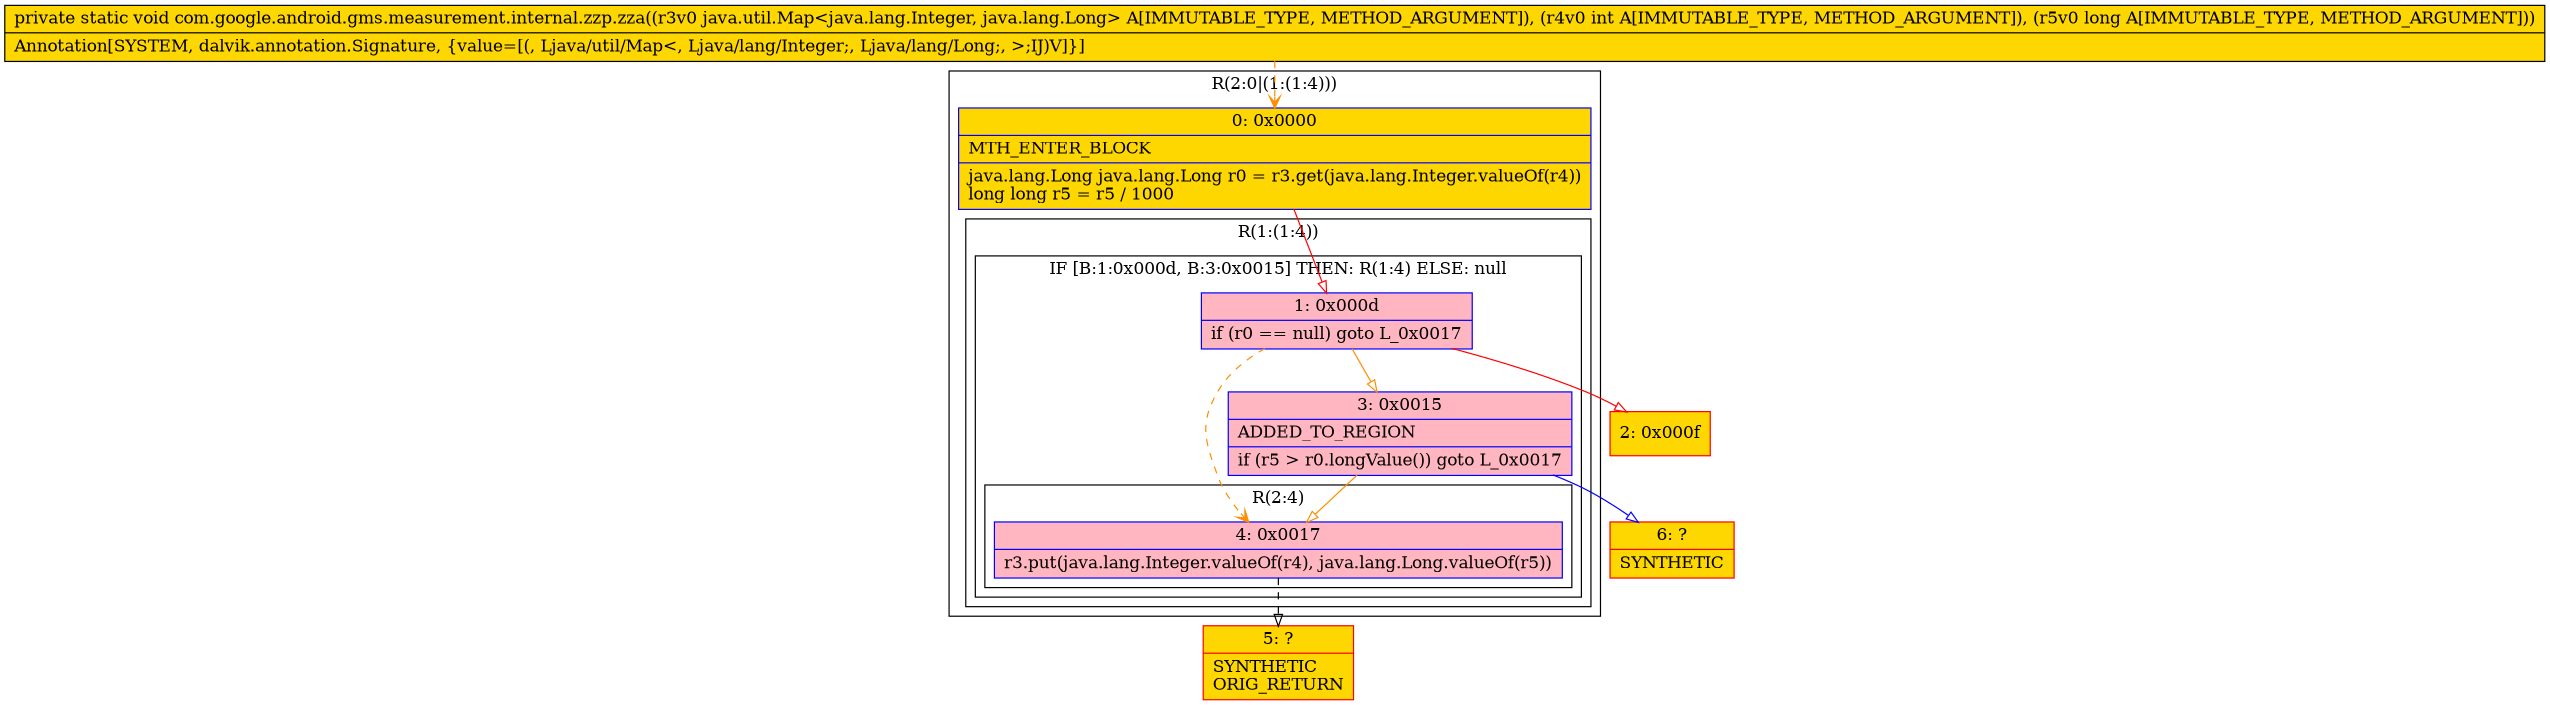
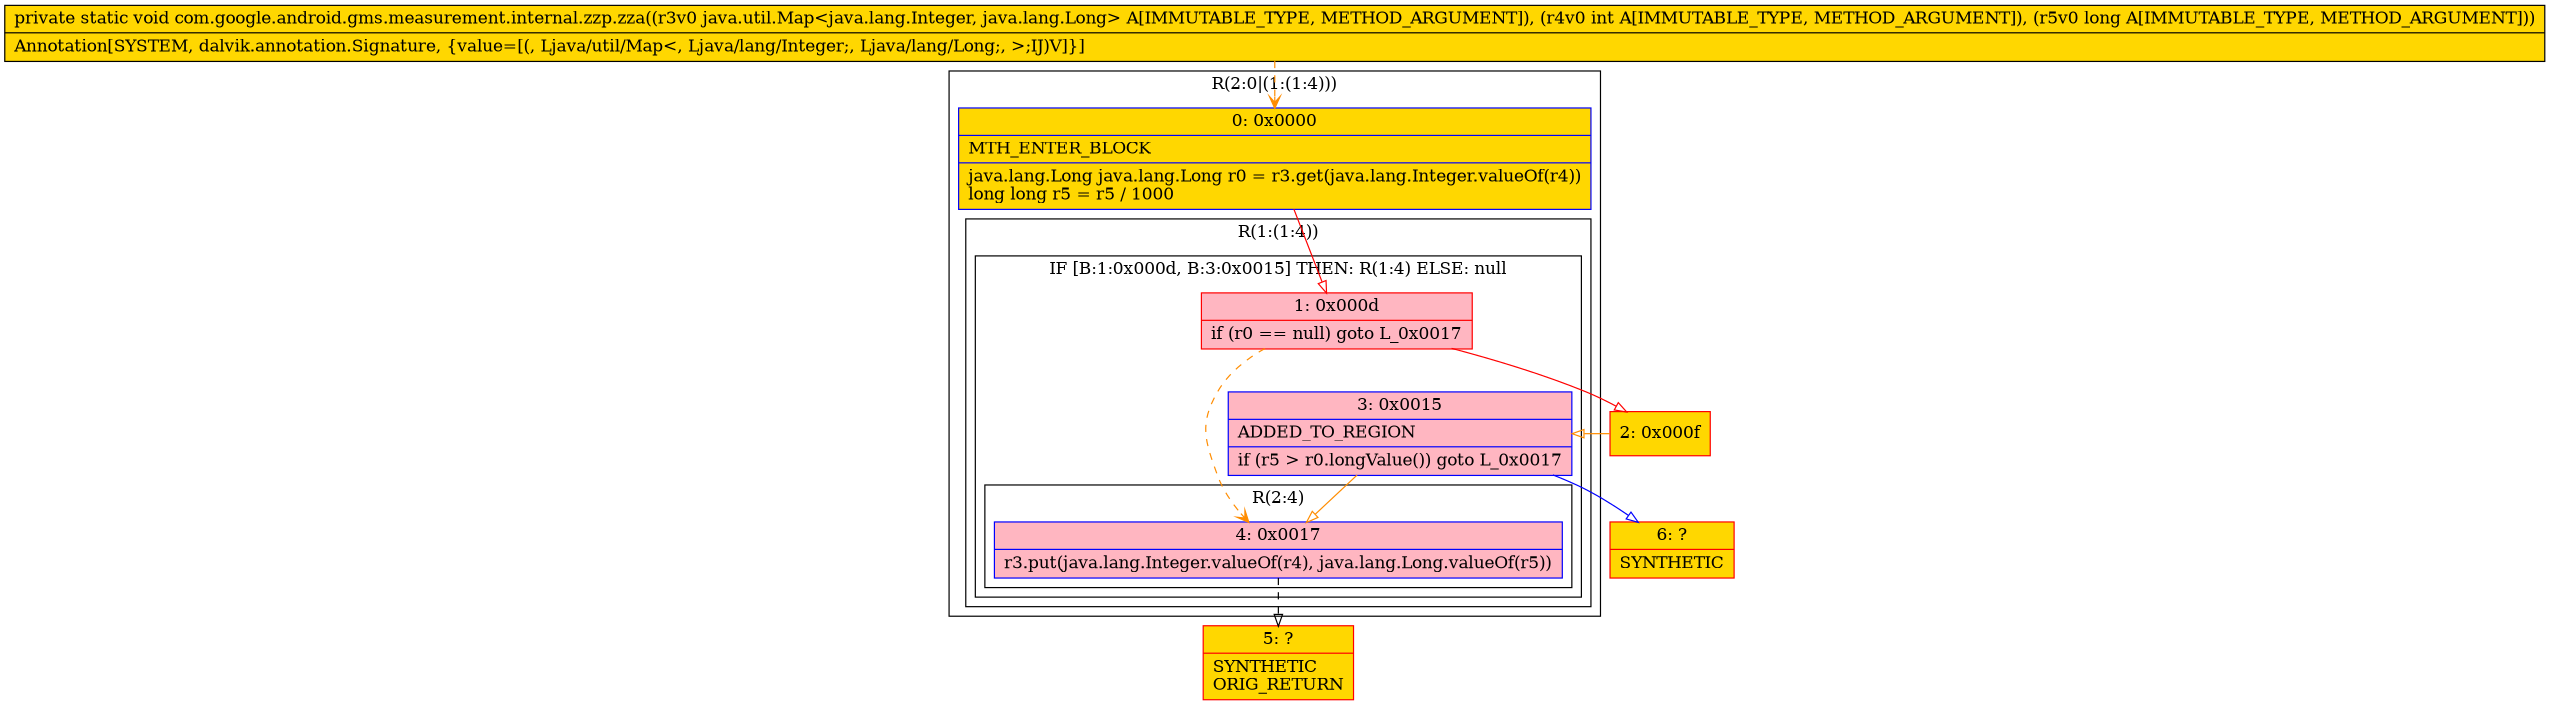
node "1: 0x000d": color blue -> red
edge "1: 0x000d" -> "3: 0x0015": now "2: 0x000f" -> "3: 0x0015"
